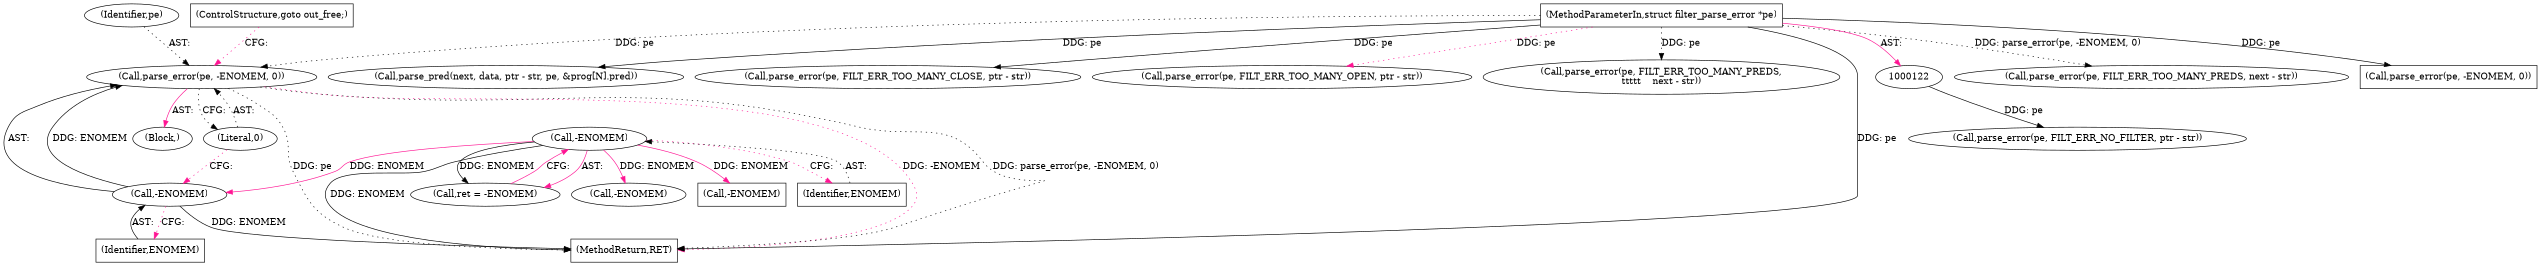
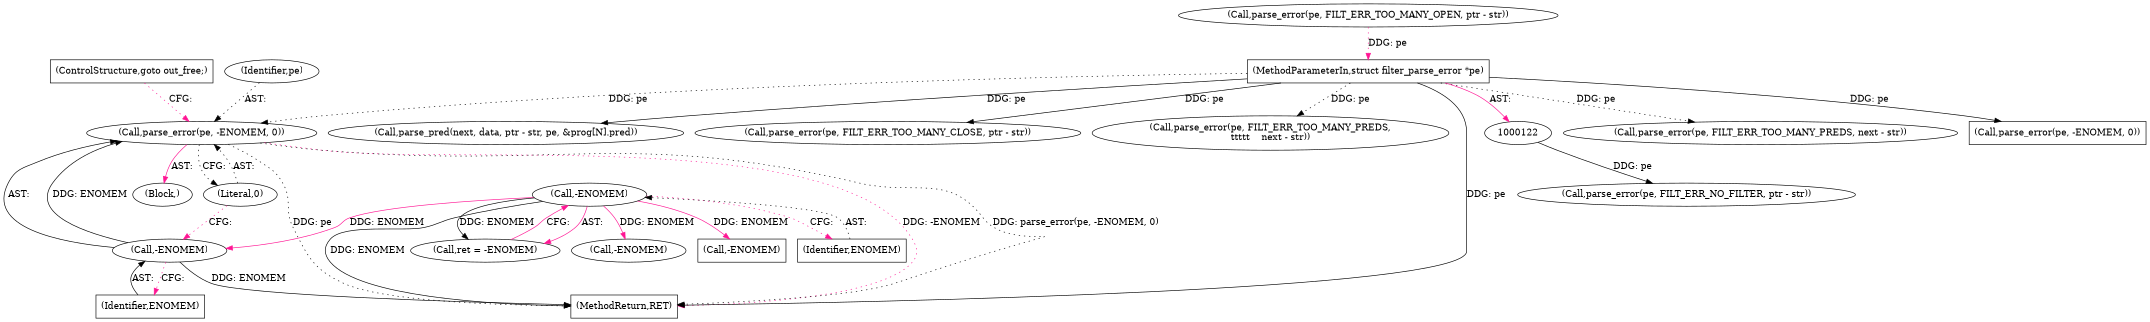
edge "(MethodParameterIn,struct filter_parse_error *pe)" -> "(Call,parse_error(pe, FILT_ERR_TOO_MANY_PREDS, next - str))": label "DDG: parse_error(pe, -ENOMEM, 0)" -> "DDG: pe"
edge "(MethodParameterIn,struct filter_parse_error *pe)" -> "(Call,parse_error(pe, FILT_ERR_TOO_MANY_OPEN, ptr - str))": reversed
